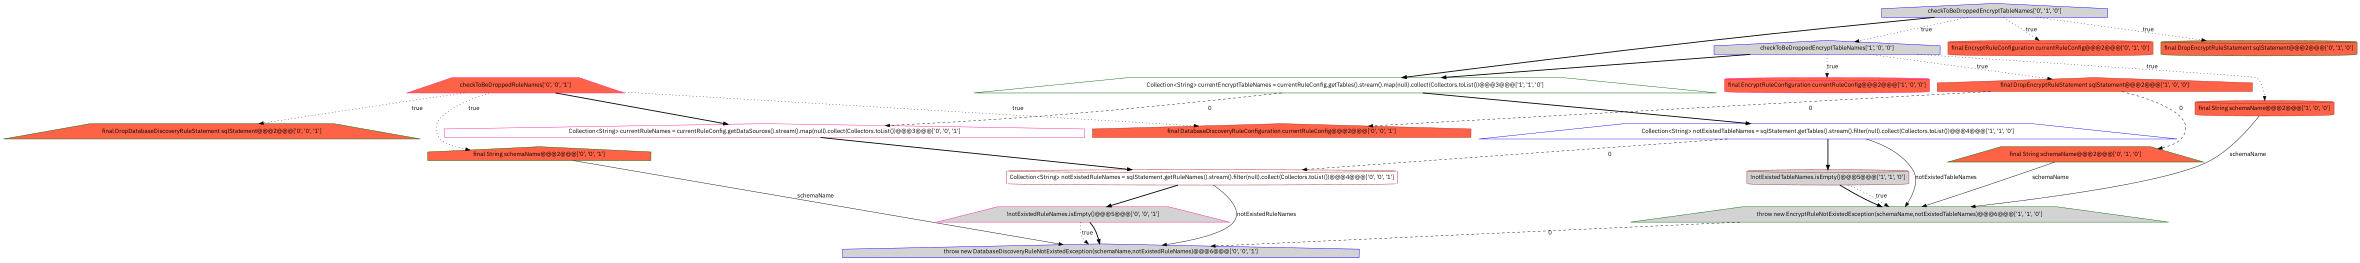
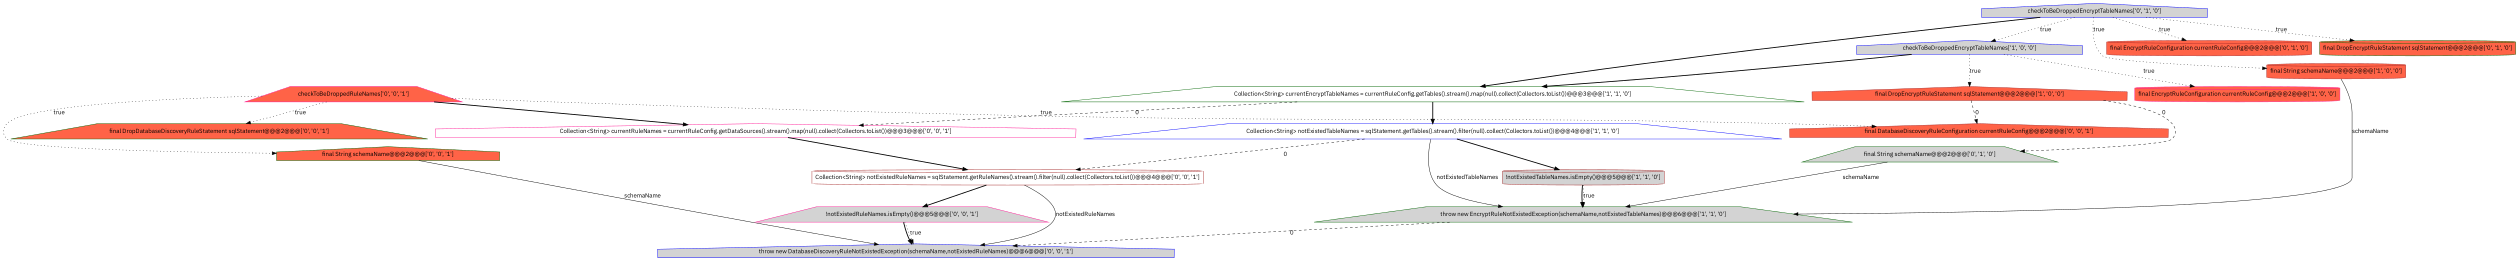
edge "checkToBeDroppedEncryptTableNames['1', '0', '0']" -> "final String schemaName@@@2@@@['1', '0', '0']": now "checkToBeDroppedEncryptTableNames['0', '1', '0']" -> "final String schemaName@@@2@@@['1', '0', '0']"
node "final String schemaName@@@2@@@['0', '1', '0']": fillcolor tomato -> lightgray
